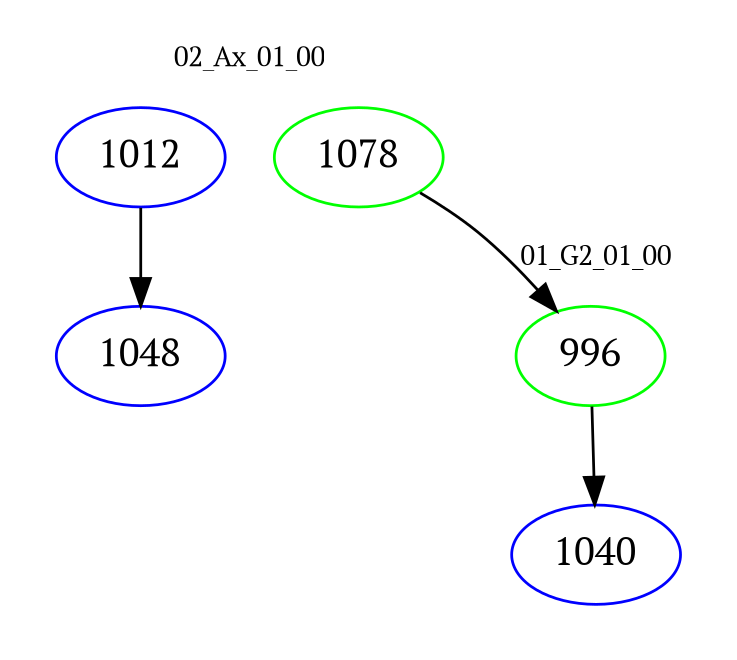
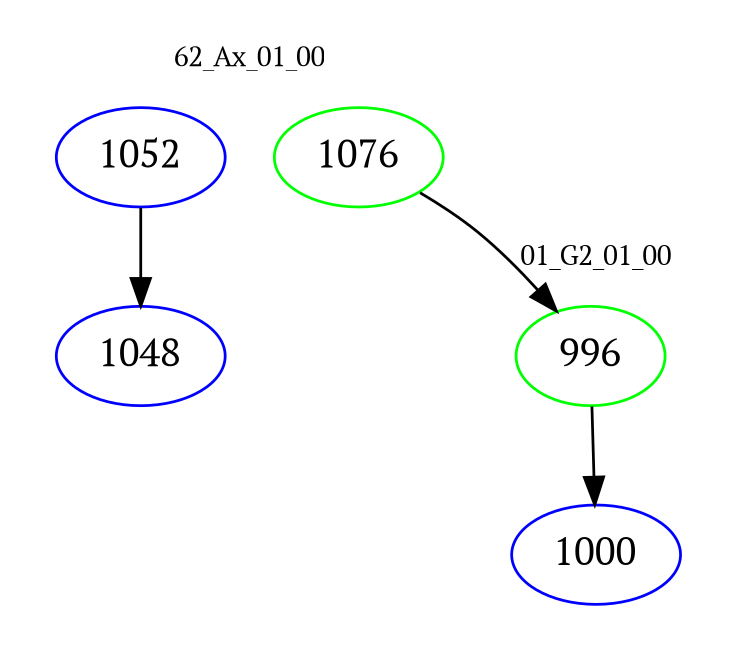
cluster "02_Ax_01_00": label "02_Ax_01_00" -> "62_Ax_01_00"
node "1012": label "1012" -> "1052"
node "1078": label "1078" -> "1076"
node "1040": label "1040" -> "1000"
